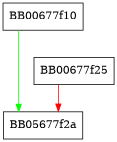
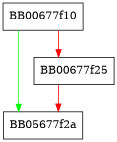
edge "BB00677f10" -> "BB00677f25": added
